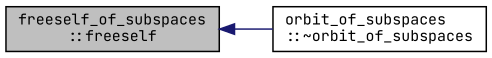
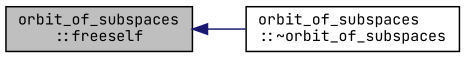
node "freeself_of_subspaces ::freeself": label "freeself_of_subspaces ::freeself" -> "orbit_of_subspaces ::freeself"
